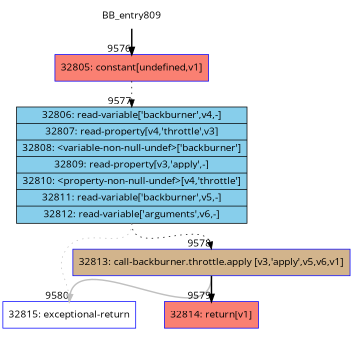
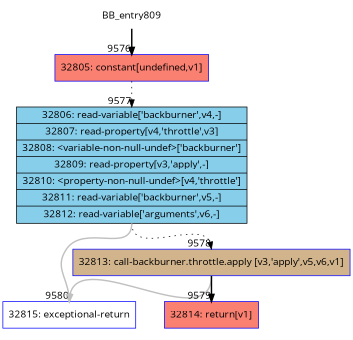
edge "32806: read-variable['backburner',v4,-]" -> "32815: exceptional-return": style dotted -> bold
